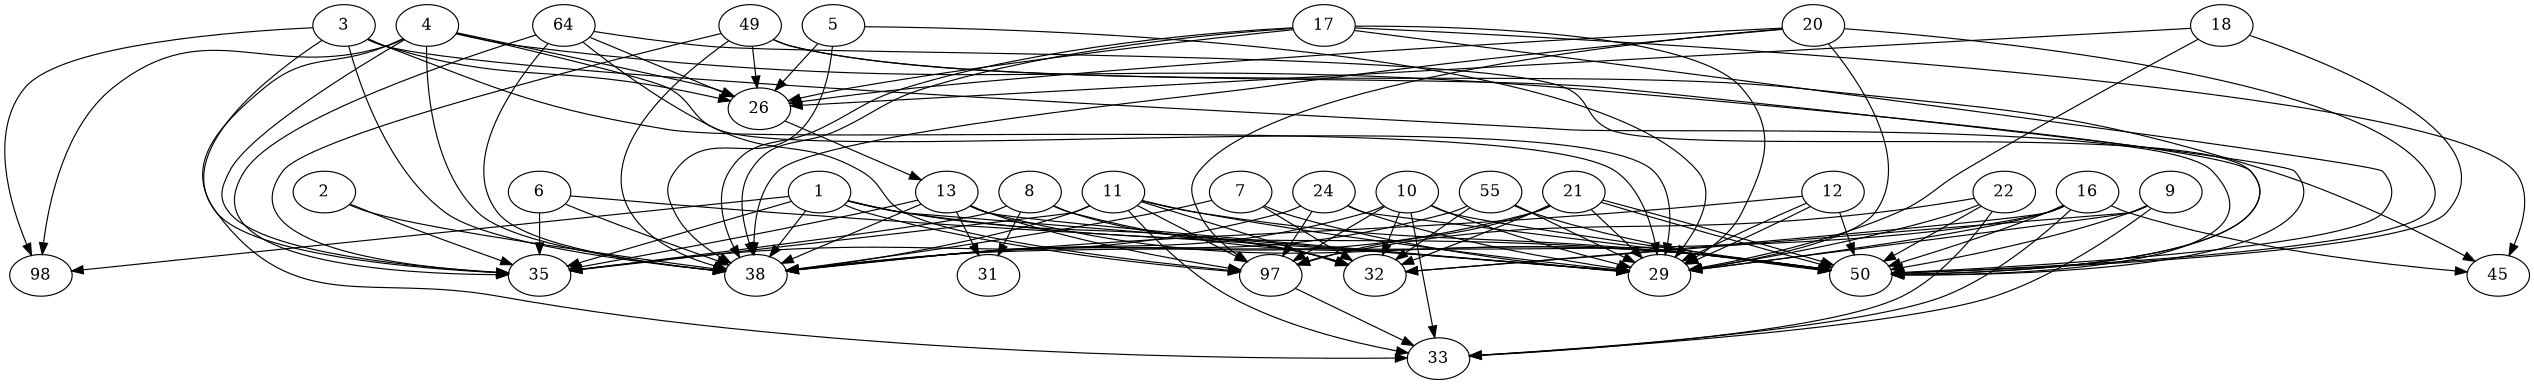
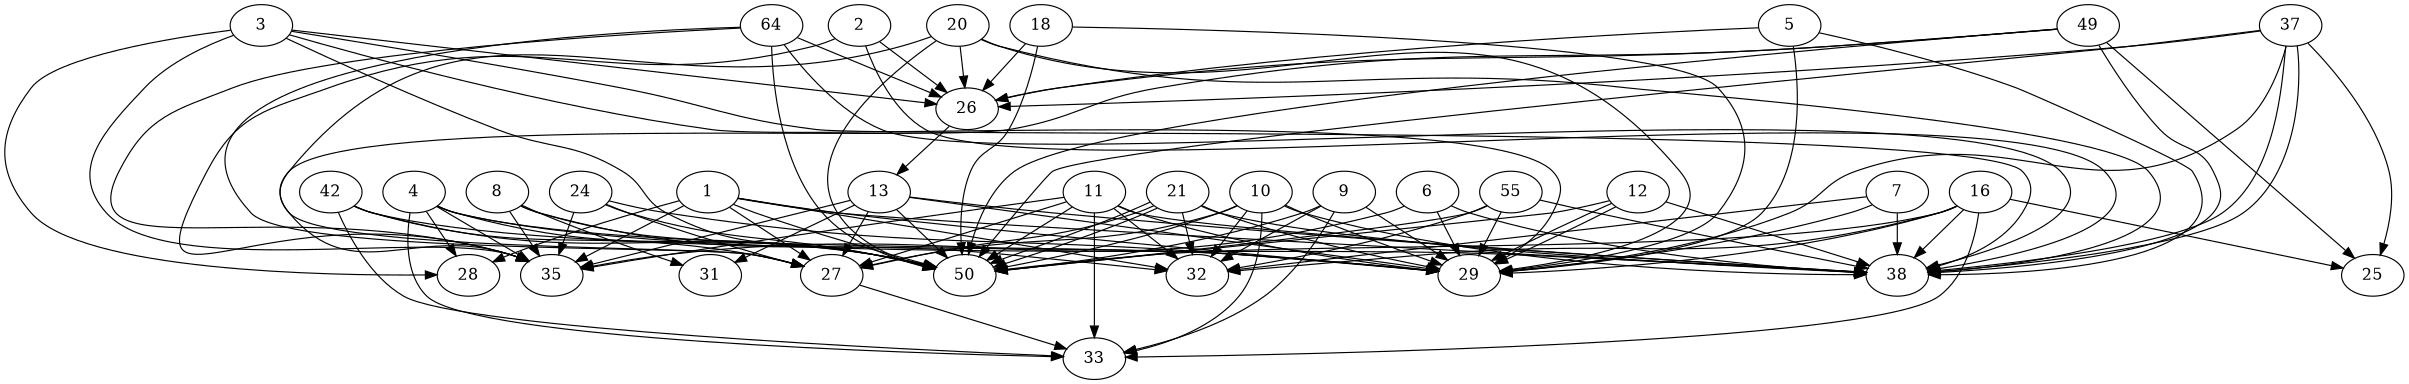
node "17": label "17" -> "37"
edge "4" -> "26": now "2" -> "26"
node "22": label "22" -> "42"
node "98": label "98" -> "28"
node "97": label "97" -> "27"
node "45": label "45" -> "25"
